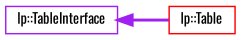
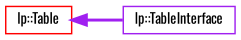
edge "lp::Table" -> "lp::TableInterface": reversed
